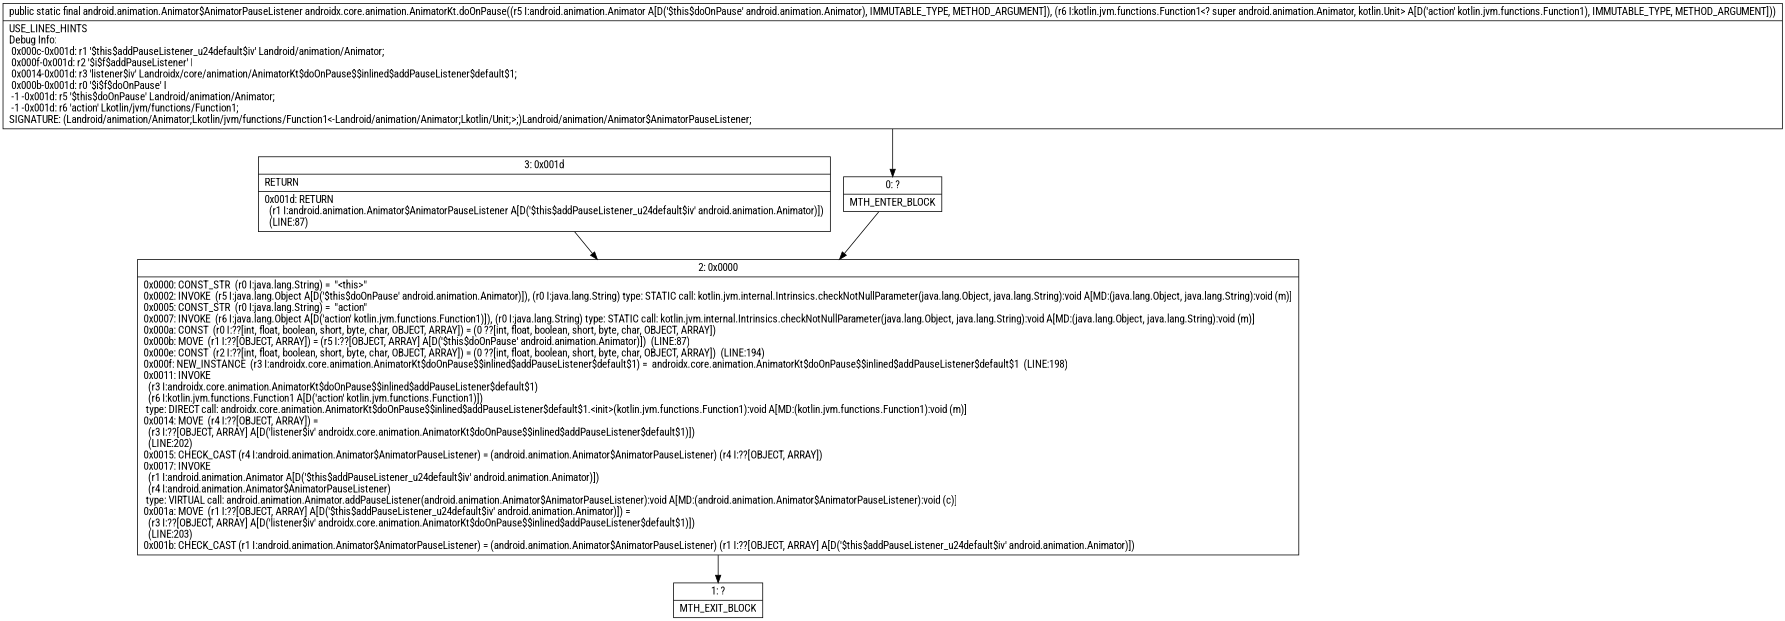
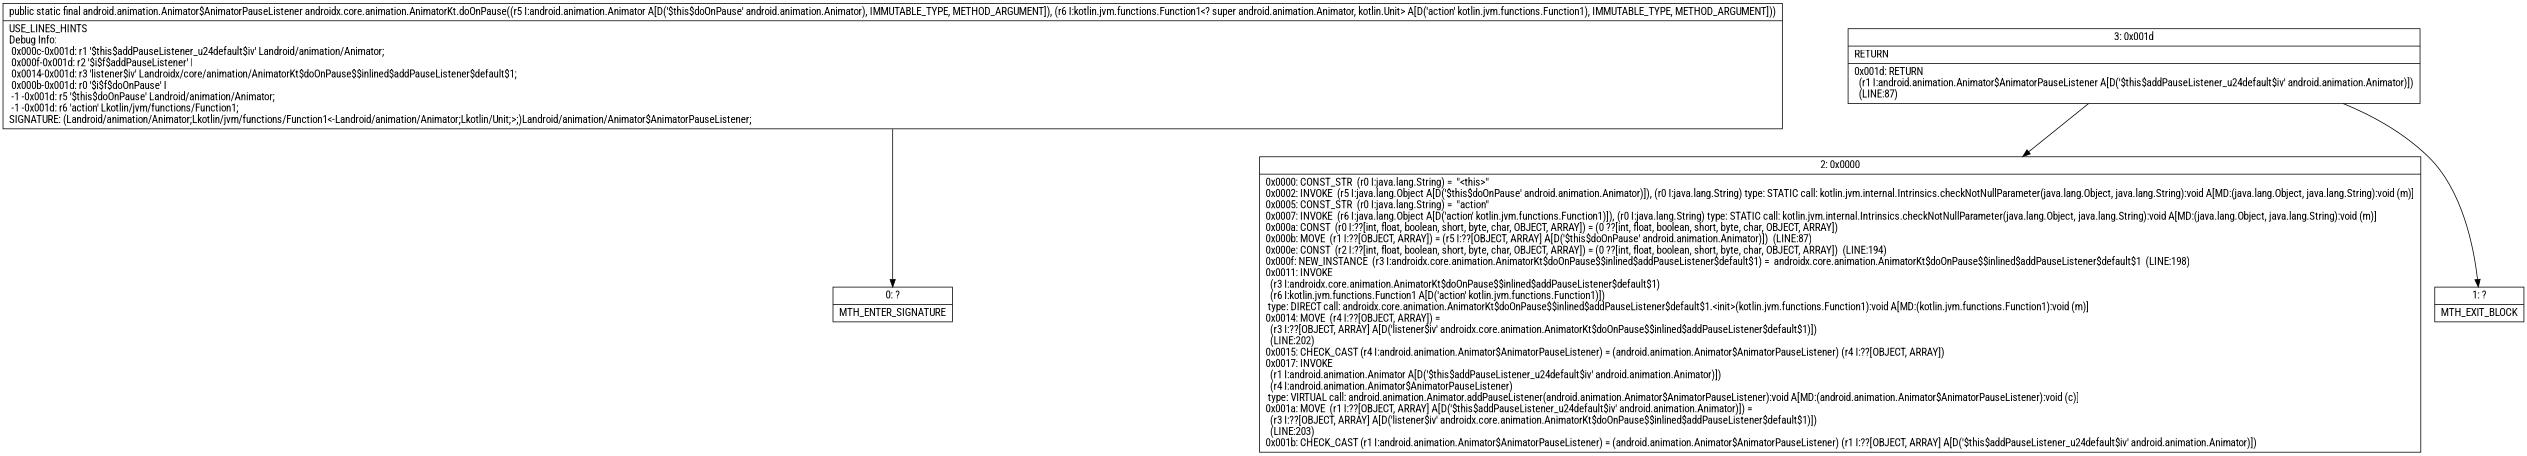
node "0: ?": text "MTH_ENTER_BLOCK" -> "MTH_ENTER_SIGNATURE"
edge "0: ?" -> "2: 0x0000": removed
edge "2: 0x0000" -> "1: ?": now "3: 0x001d" -> "1: ?"
